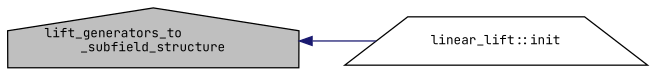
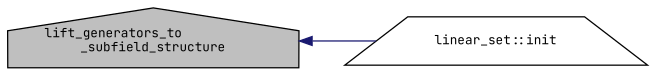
node "linear_lift::init": label "linear_lift::init" -> "linear_set::init"
